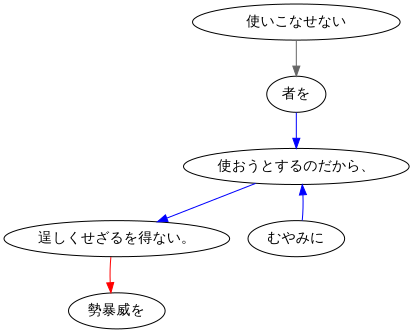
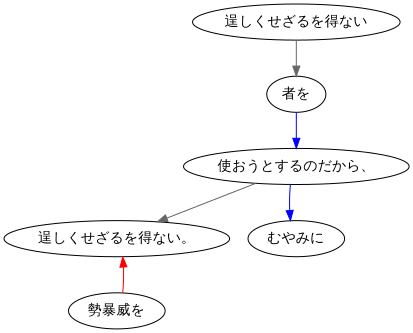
node "使いこなせない": label "使いこなせない" -> "逞しくせざるを得ない"
edge "使おうとするのだから、" -> "逞しくせざるを得ない。": color blue -> gray40
edge "むやみに" -> "使おうとするのだから、": reversed
edge "逞しくせざるを得ない。" -> "勢暴威を": reversed
